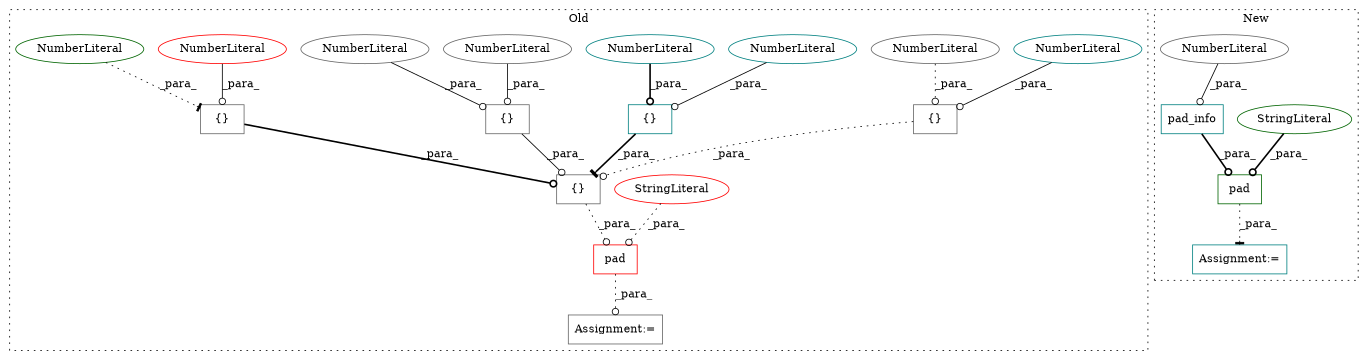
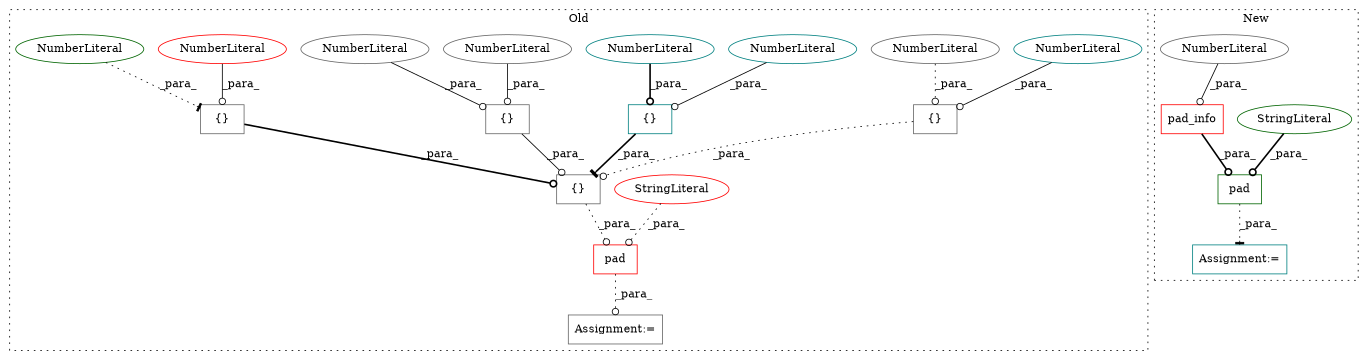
node "pad_info": color teal -> red
